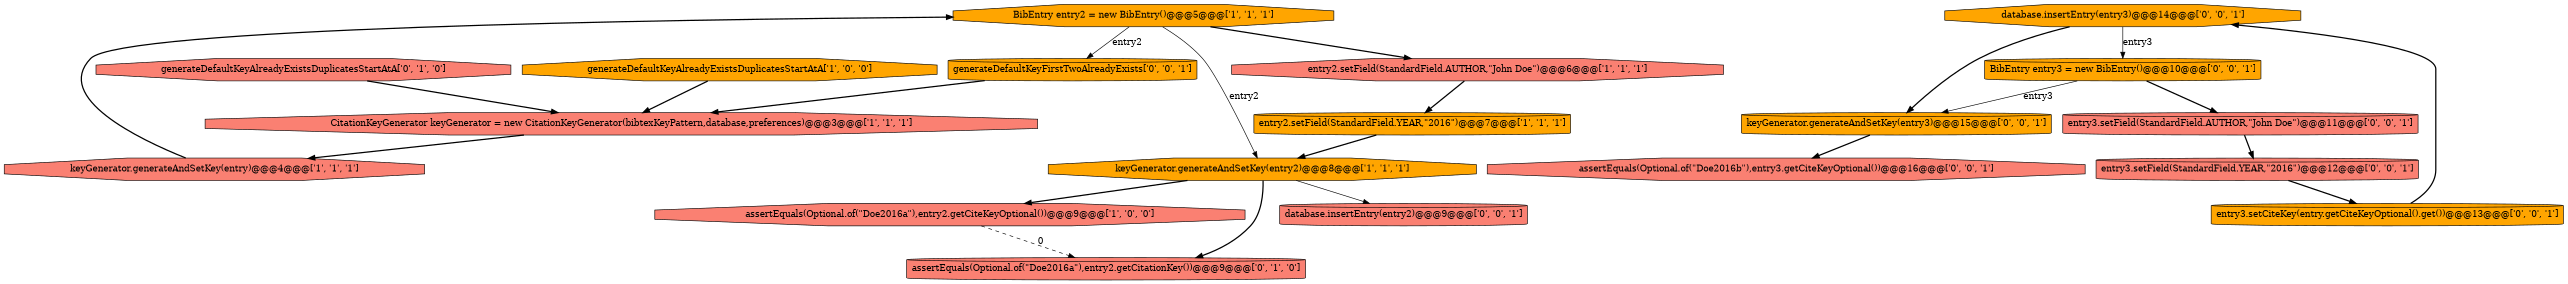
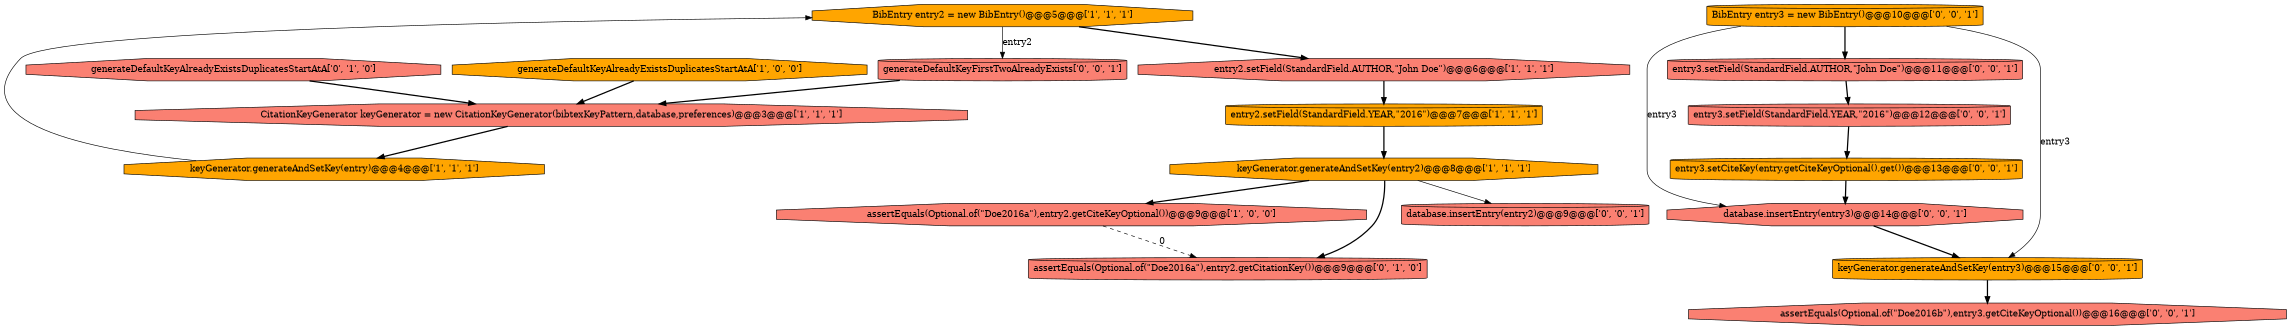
node "database.insertEntry(entry3)@@@14@@@['0', '0', '1']": fillcolor orange -> salmon
edge "keyGenerator.generateAndSetKey(entry)@@@4@@@['1', '1', '1']" -> "BibEntry entry2 = new BibEntry()@@@5@@@['1', '1', '1']": style bold -> solid
edge "database.insertEntry(entry3)@@@14@@@['0', '0', '1']" -> "BibEntry entry3 = new BibEntry()@@@10@@@['0', '0', '1']": reversed
node "generateDefaultKeyFirstTwoAlreadyExists['0', '0', '1']": fillcolor orange -> salmon
edge "BibEntry entry2 = new BibEntry()@@@5@@@['1', '1', '1']" -> "keyGenerator.generateAndSetKey(entry2)@@@8@@@['1', '1', '1']": removed, label "entry2"
node "keyGenerator.generateAndSetKey(entry)@@@4@@@['1', '1', '1']": fillcolor salmon -> orange
